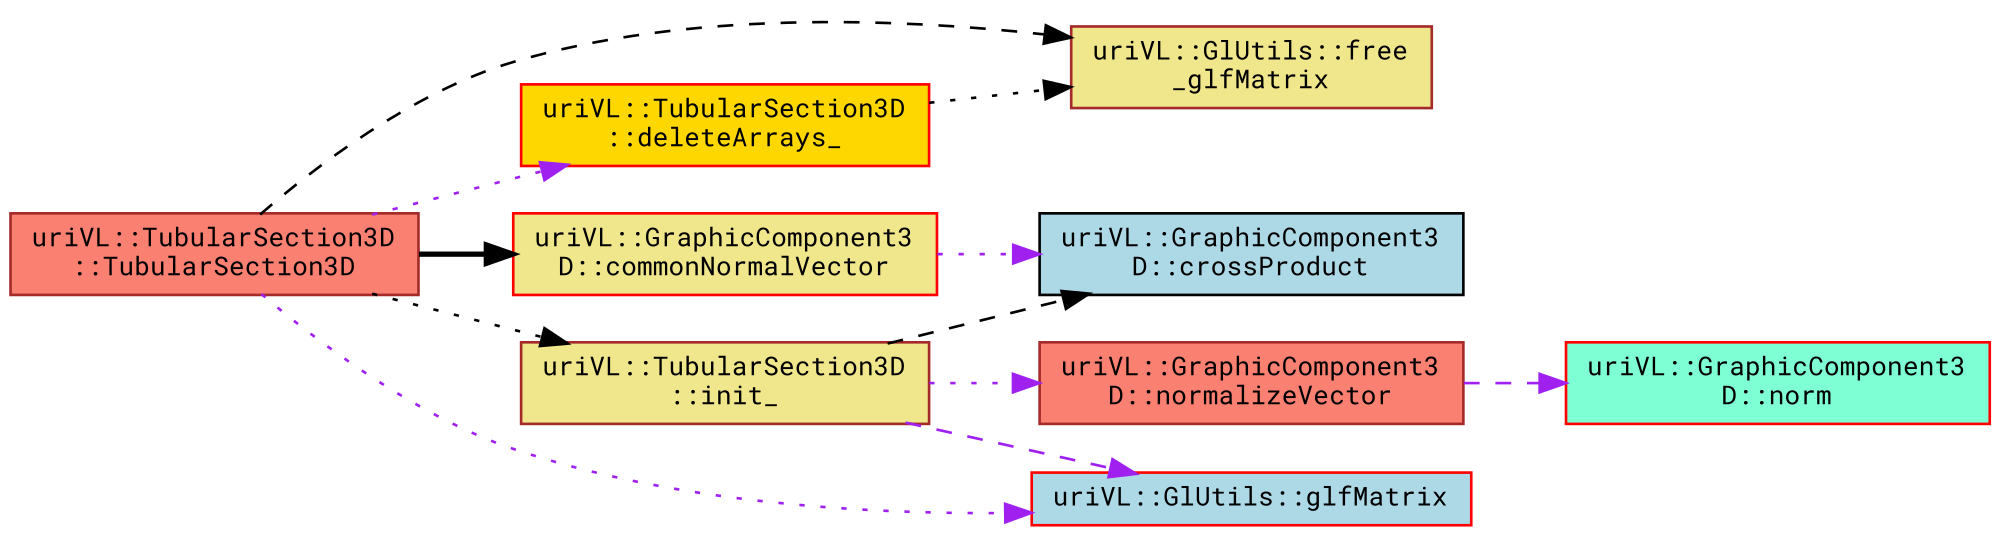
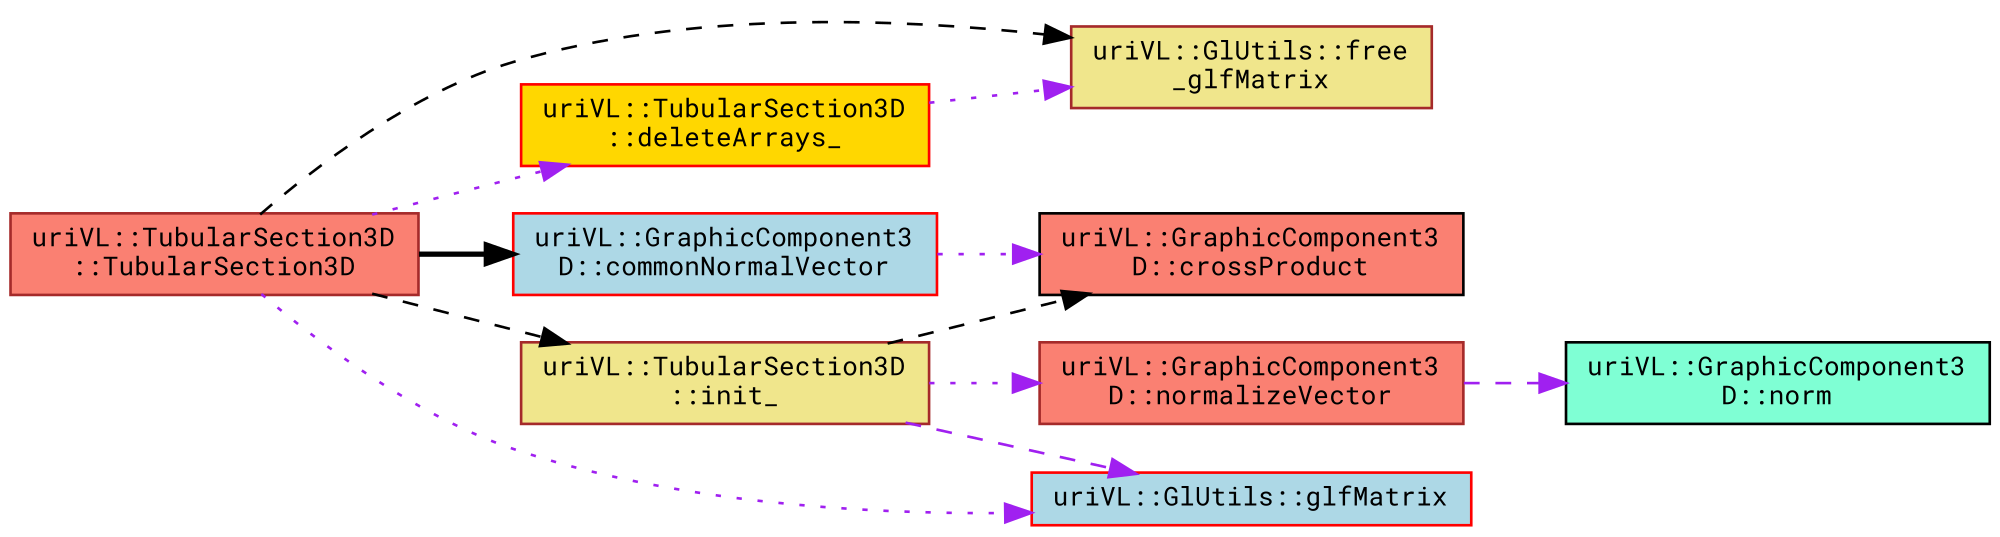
edge "uriVL::TubularSection3D ::deleteArrays_" -> "uriVL::GlUtils::free _glfMatrix": color black -> purple
node "uriVL::GraphicComponent3 D::commonNormalVector": fillcolor khaki -> lightblue
node "uriVL::GraphicComponent3 D::crossProduct": fillcolor lightblue -> salmon
edge "uriVL::TubularSection3D ::TubularSection3D" -> "uriVL::TubularSection3D ::init_": style dotted -> dashed
node "uriVL::GraphicComponent3 D::norm": color red -> black
